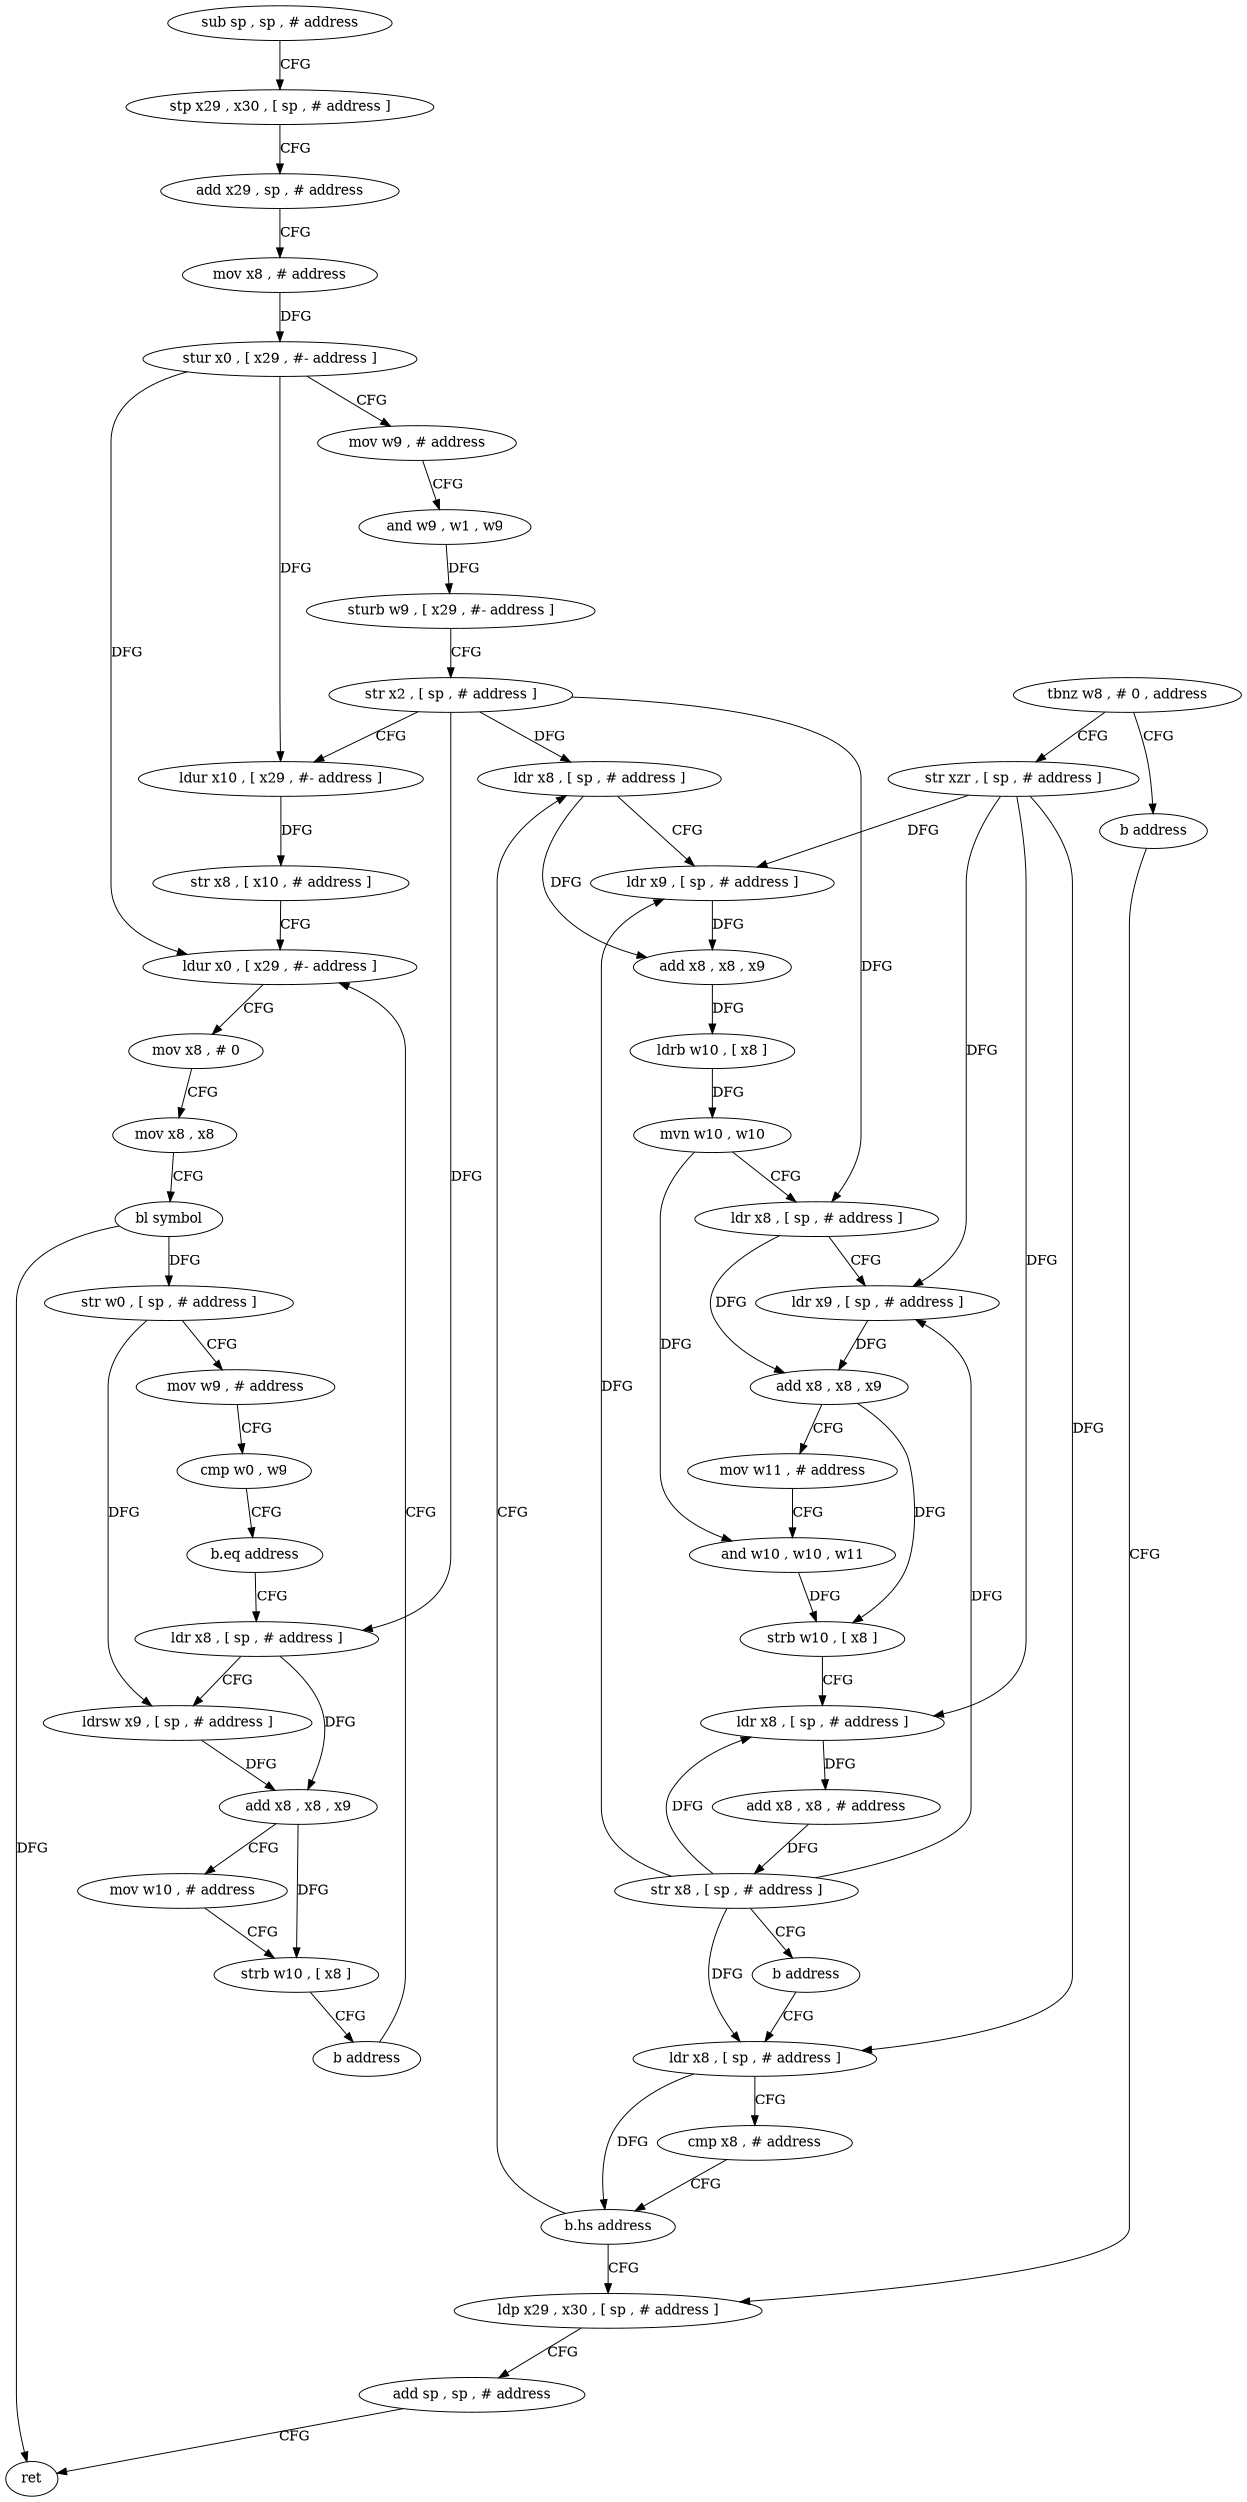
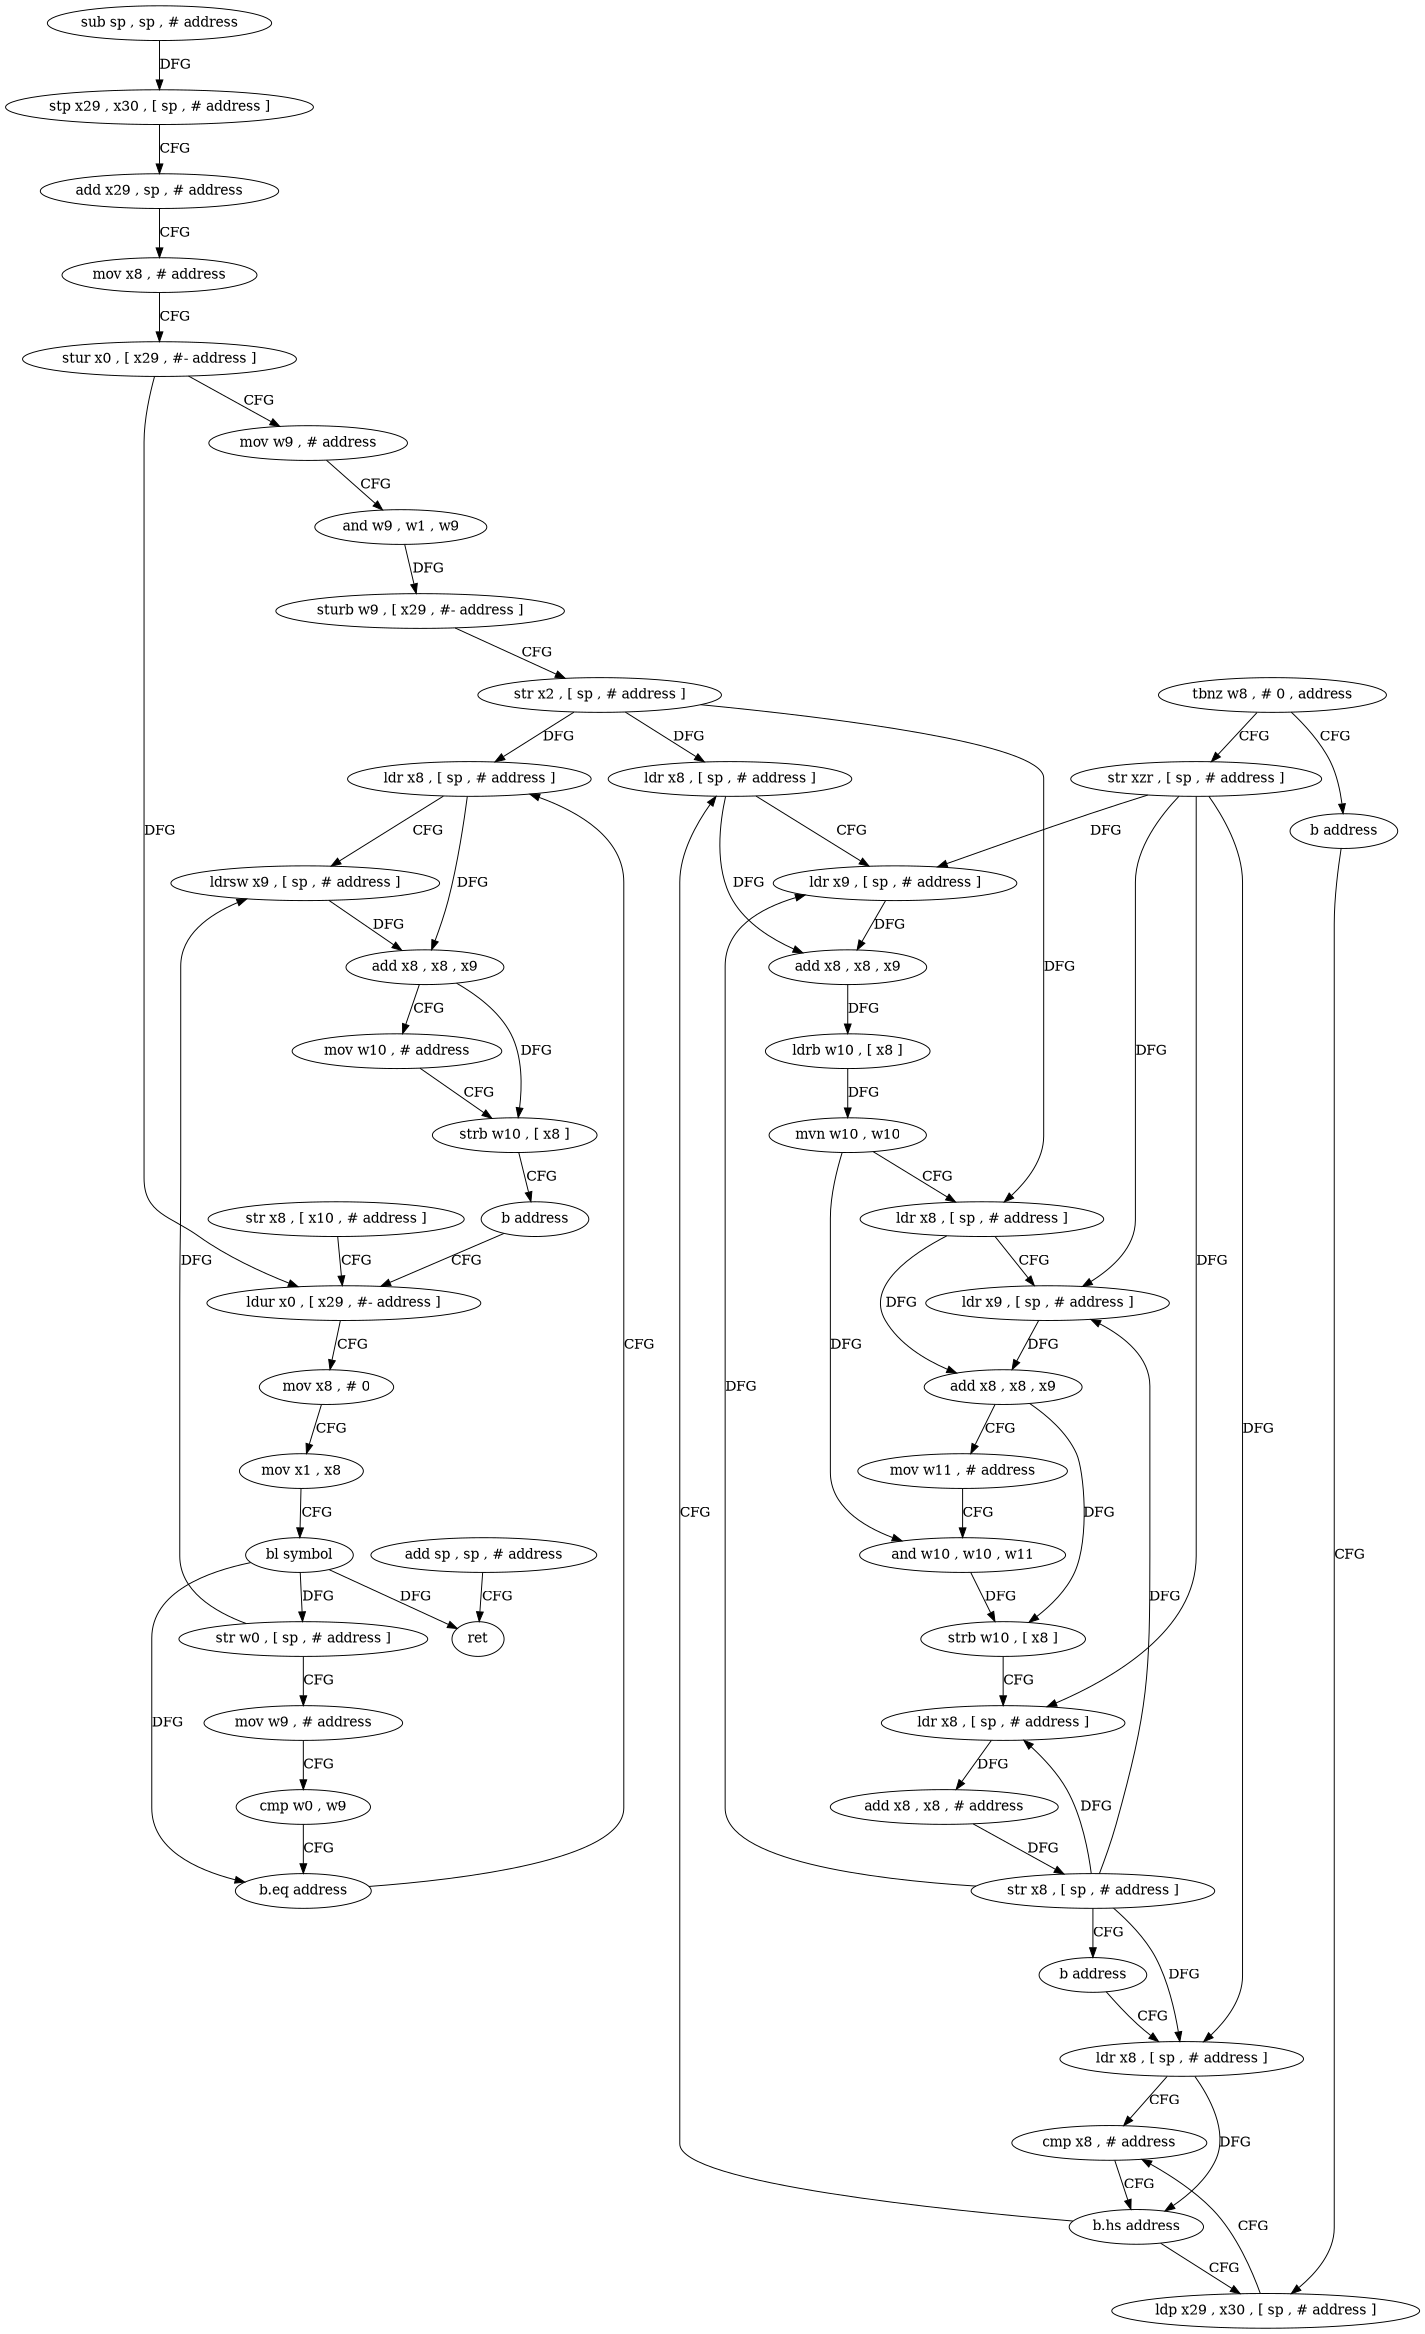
edge "sub sp , sp , # address" -> "stp x29 , x30 , [ sp , # address ]": label "CFG" -> "DFG"
edge "mov x8 , # address" -> "stur x0 , [ x29 , #- address ]": label "DFG" -> "CFG"
node "ldur x10 , [ x29 , #- address ]": removed
node "mov x8 , x8": label "mov x8 , x8" -> "mov x1 , x8"
edge "bl symbol" -> "b.eq address": added, label "DFG"
edge "ldp x29 , x30 , [ sp , # address ]" -> "add sp , sp , # address": now "ldp x29 , x30 , [ sp , # address ]" -> "cmp x8 , # address"
